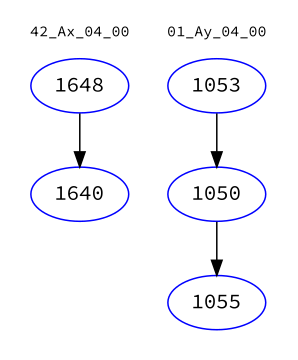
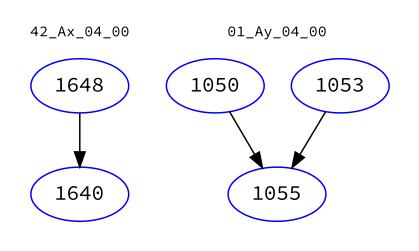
edge "1053" -> "1050": now "1053" -> "1055"
